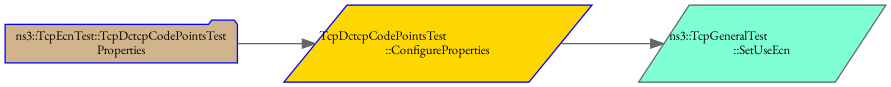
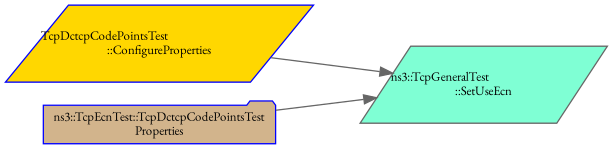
edge "ns3::TcpEcnTest::TcpDctcpCodePointsTest Properties" -> "TcpDctcpCodePointsTest ::ConfigureProperties": now "ns3::TcpEcnTest::TcpDctcpCodePointsTest Properties" -> "ns3::TcpGeneralTest ::SetUseEcn"
